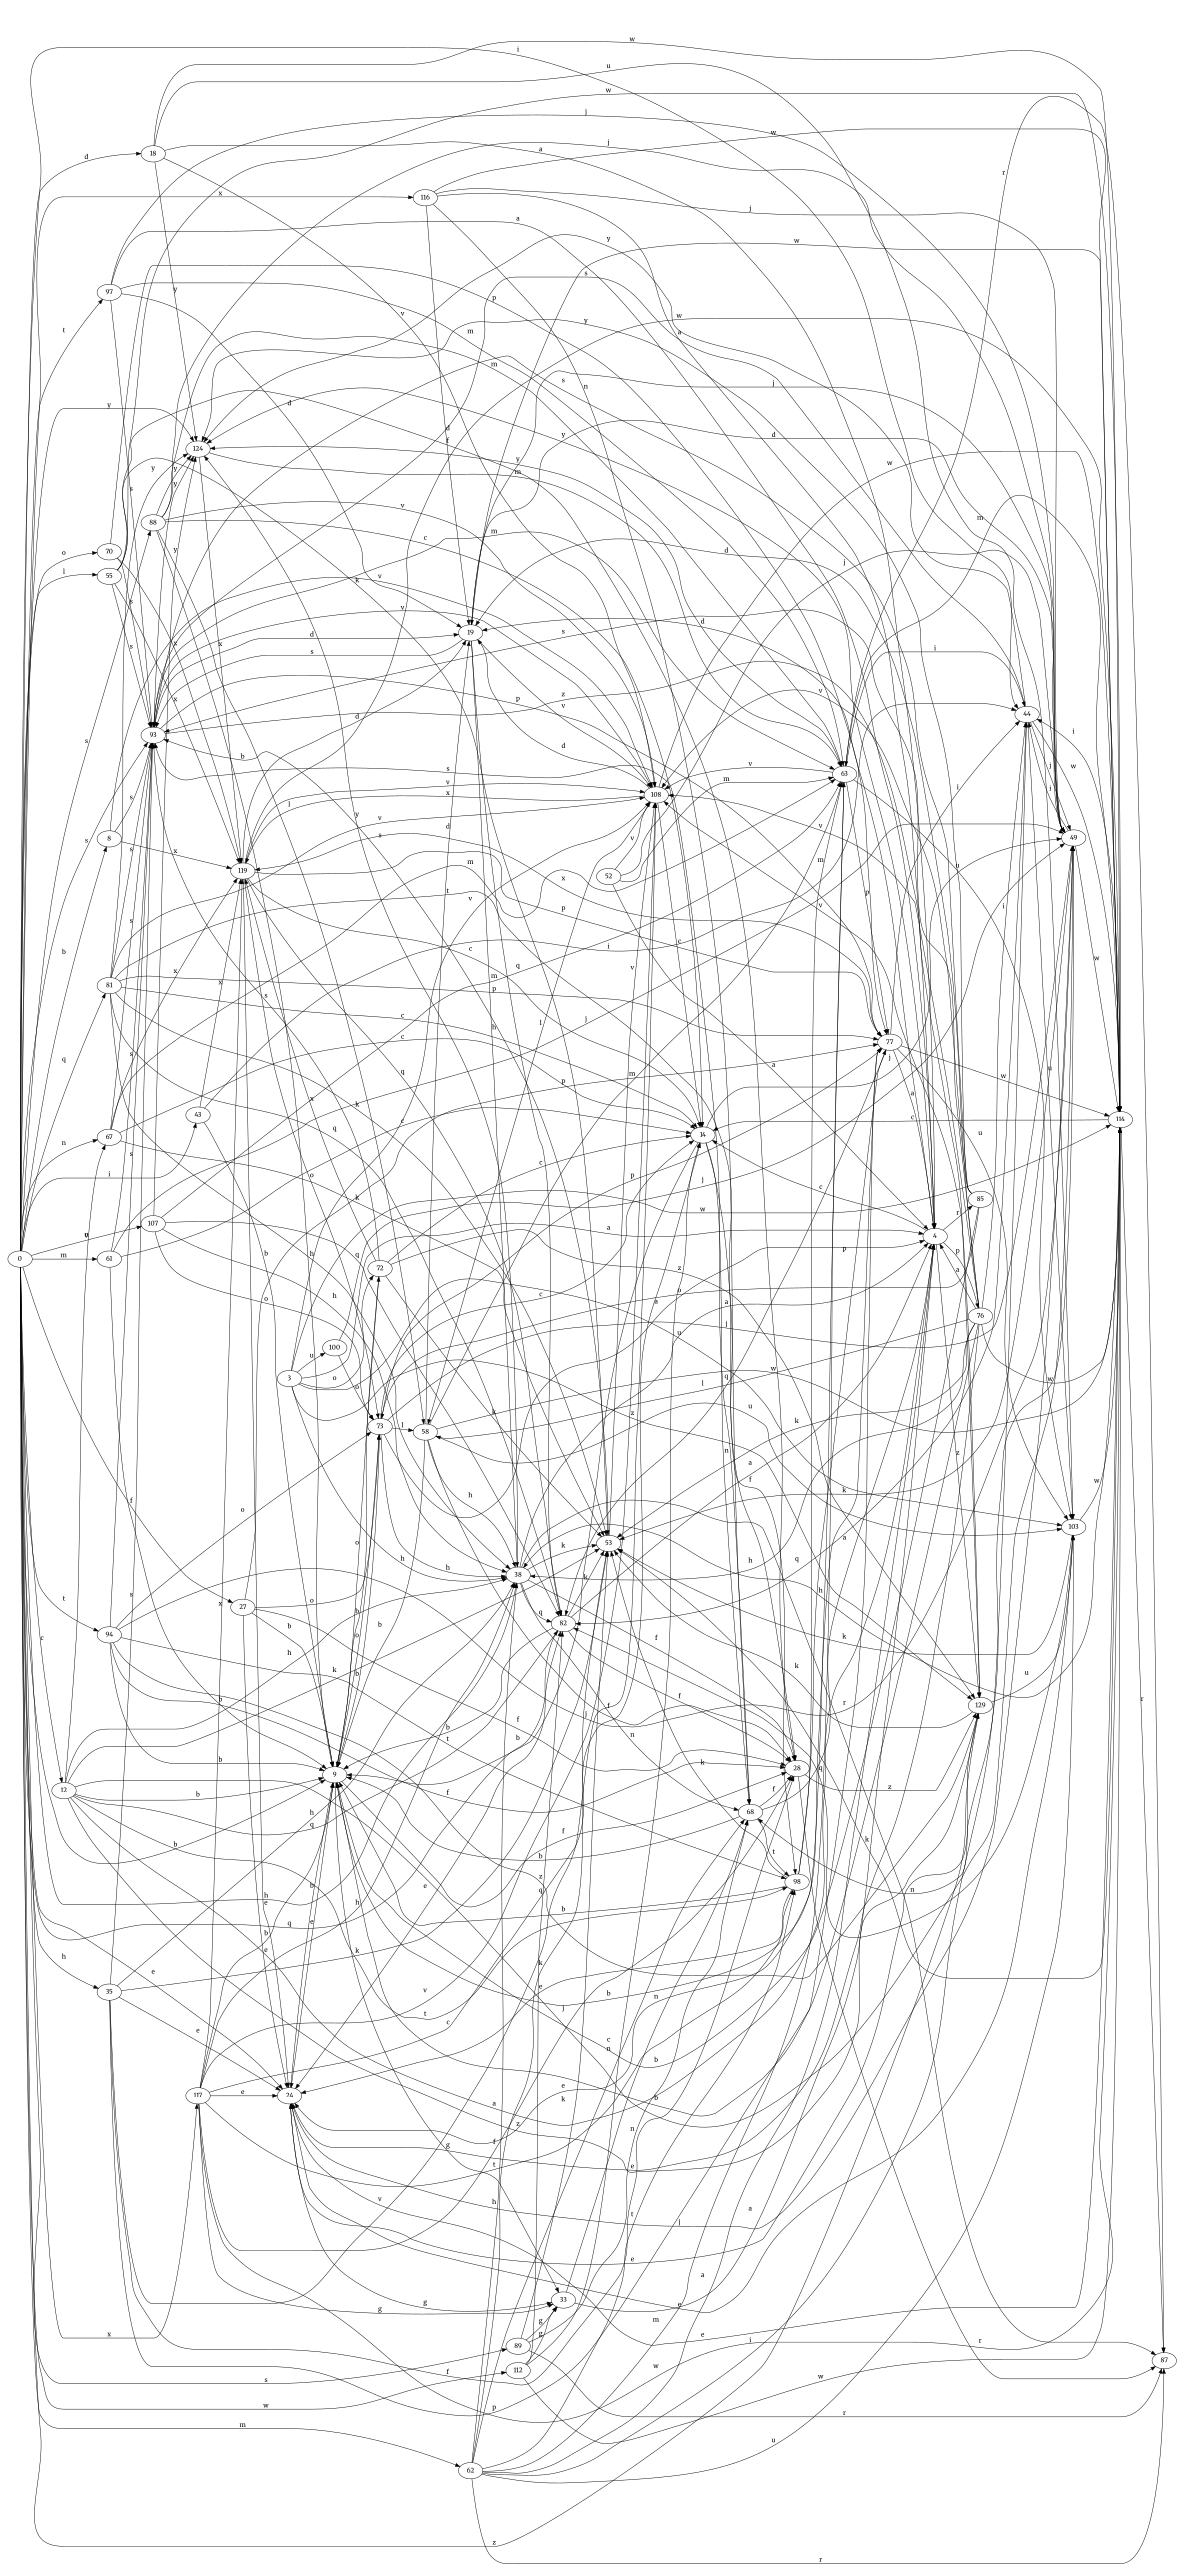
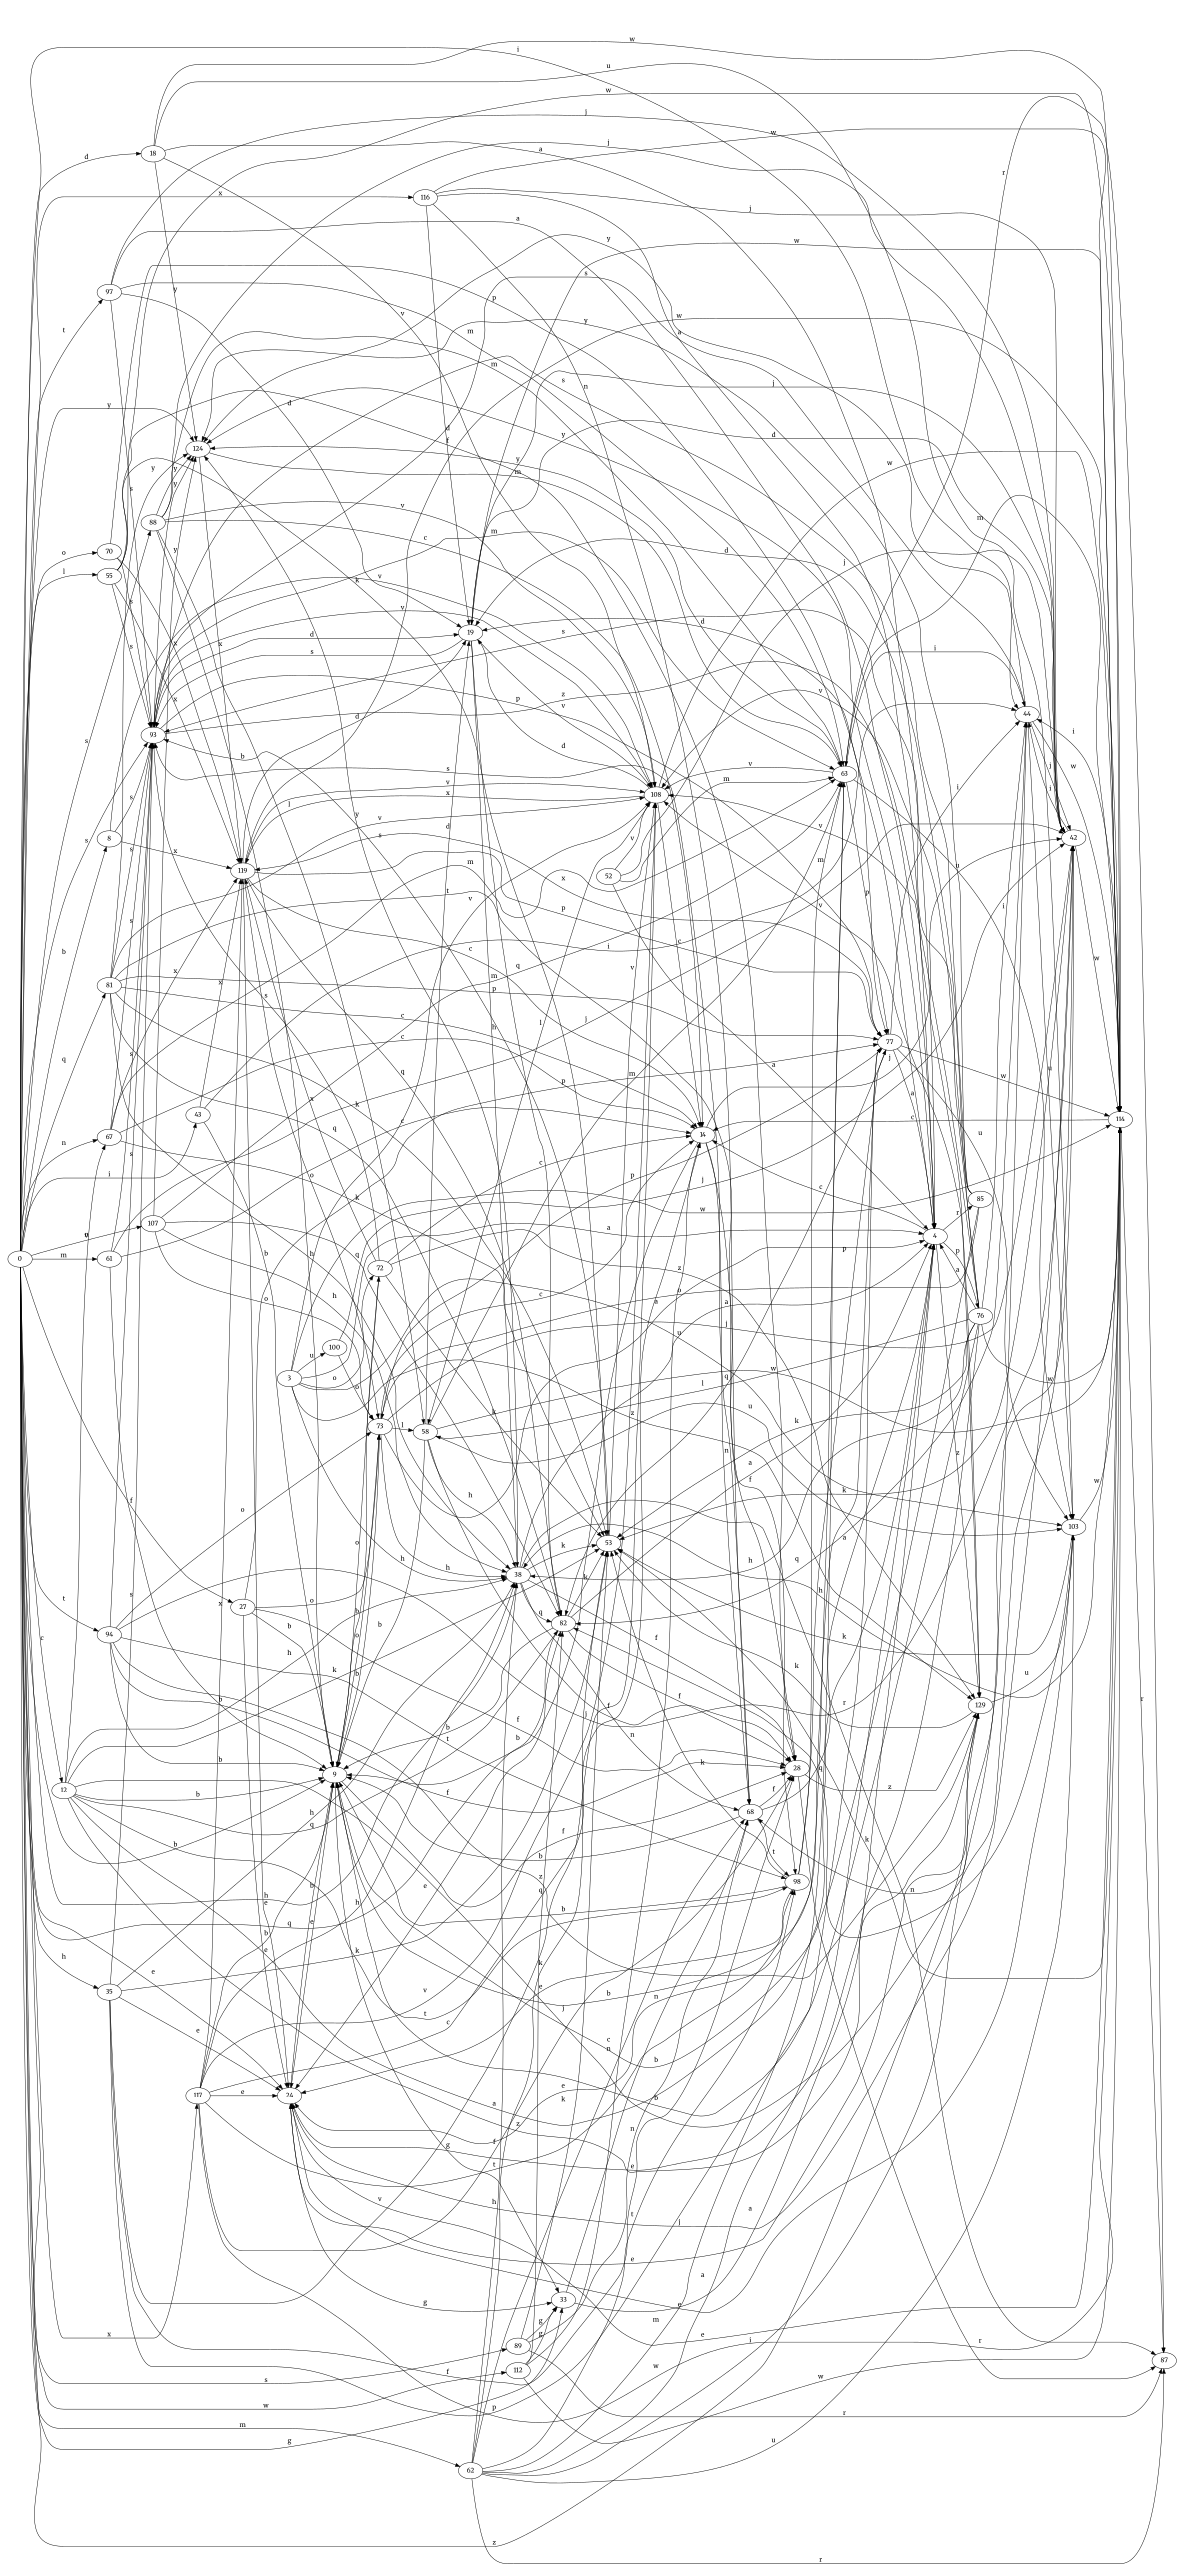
node "49": label "49" -> "42"
edge "117" -> "33": now "0" -> "33"
